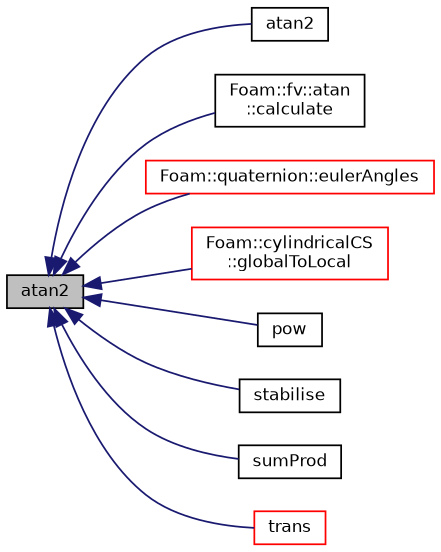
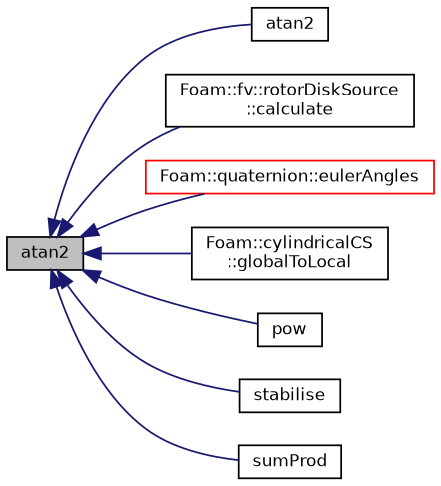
node "Foam::fv::atan ::calculate": label "Foam::fv::atan ::calculate" -> "Foam::fv::rotorDiskSource ::calculate"
node "Foam::cylindricalCS ::globalToLocal": color red -> black
node "trans": removed
